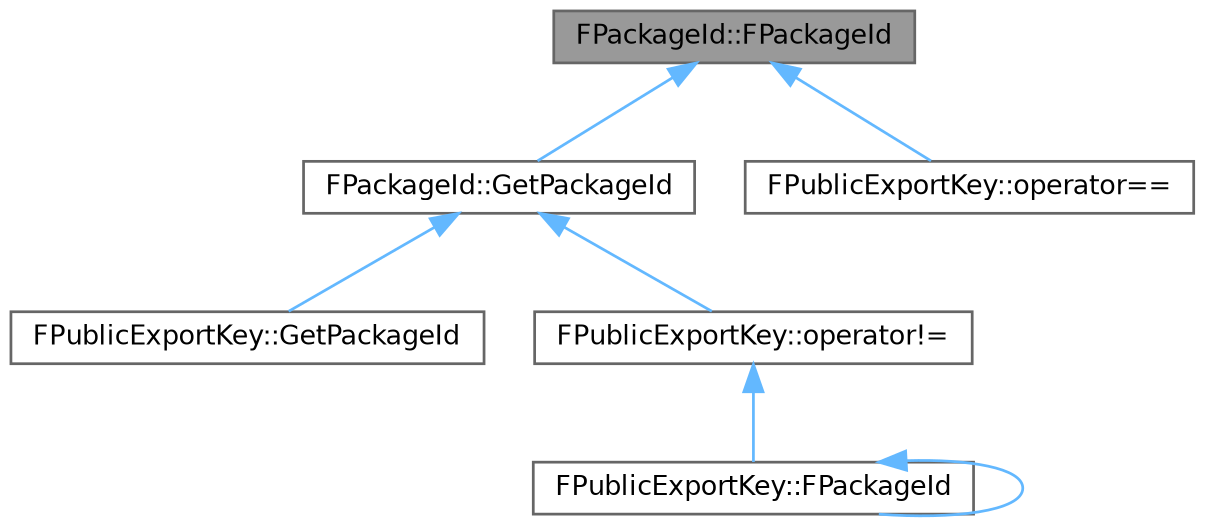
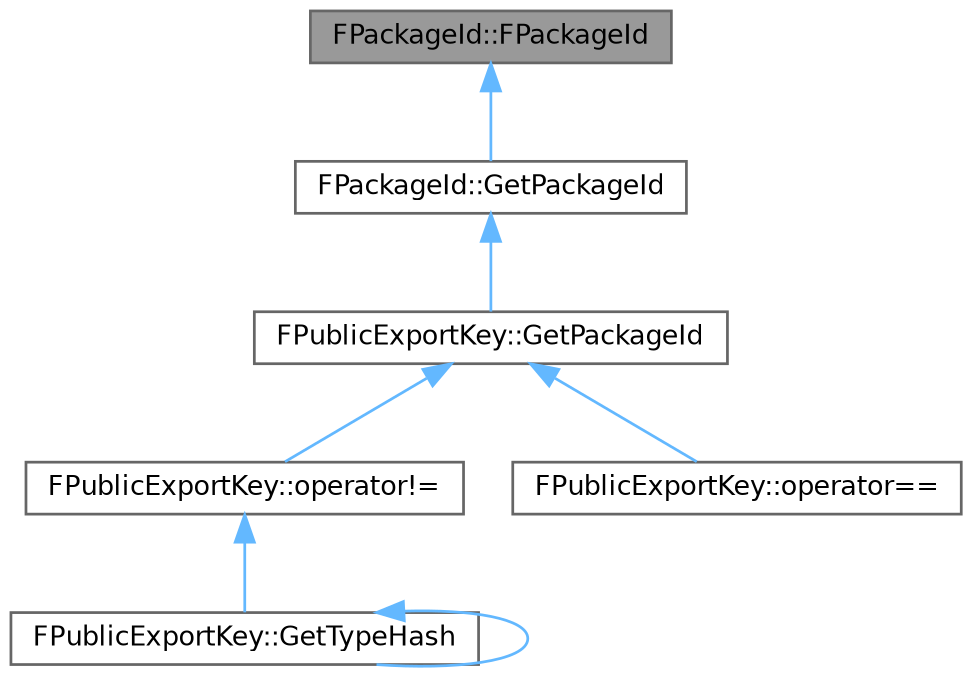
edge "FPublicExportKey::operator==" -> "FPackageId::FPackageId": now "FPublicExportKey::operator==" -> "FPublicExportKey::GetPackageId"
edge "FPublicExportKey::operator!=" -> "FPackageId::GetPackageId": now "FPublicExportKey::operator!=" -> "FPublicExportKey::GetPackageId"
node "FPublicExportKey::FPackageId": label "FPublicExportKey::FPackageId" -> "FPublicExportKey::GetTypeHash"
